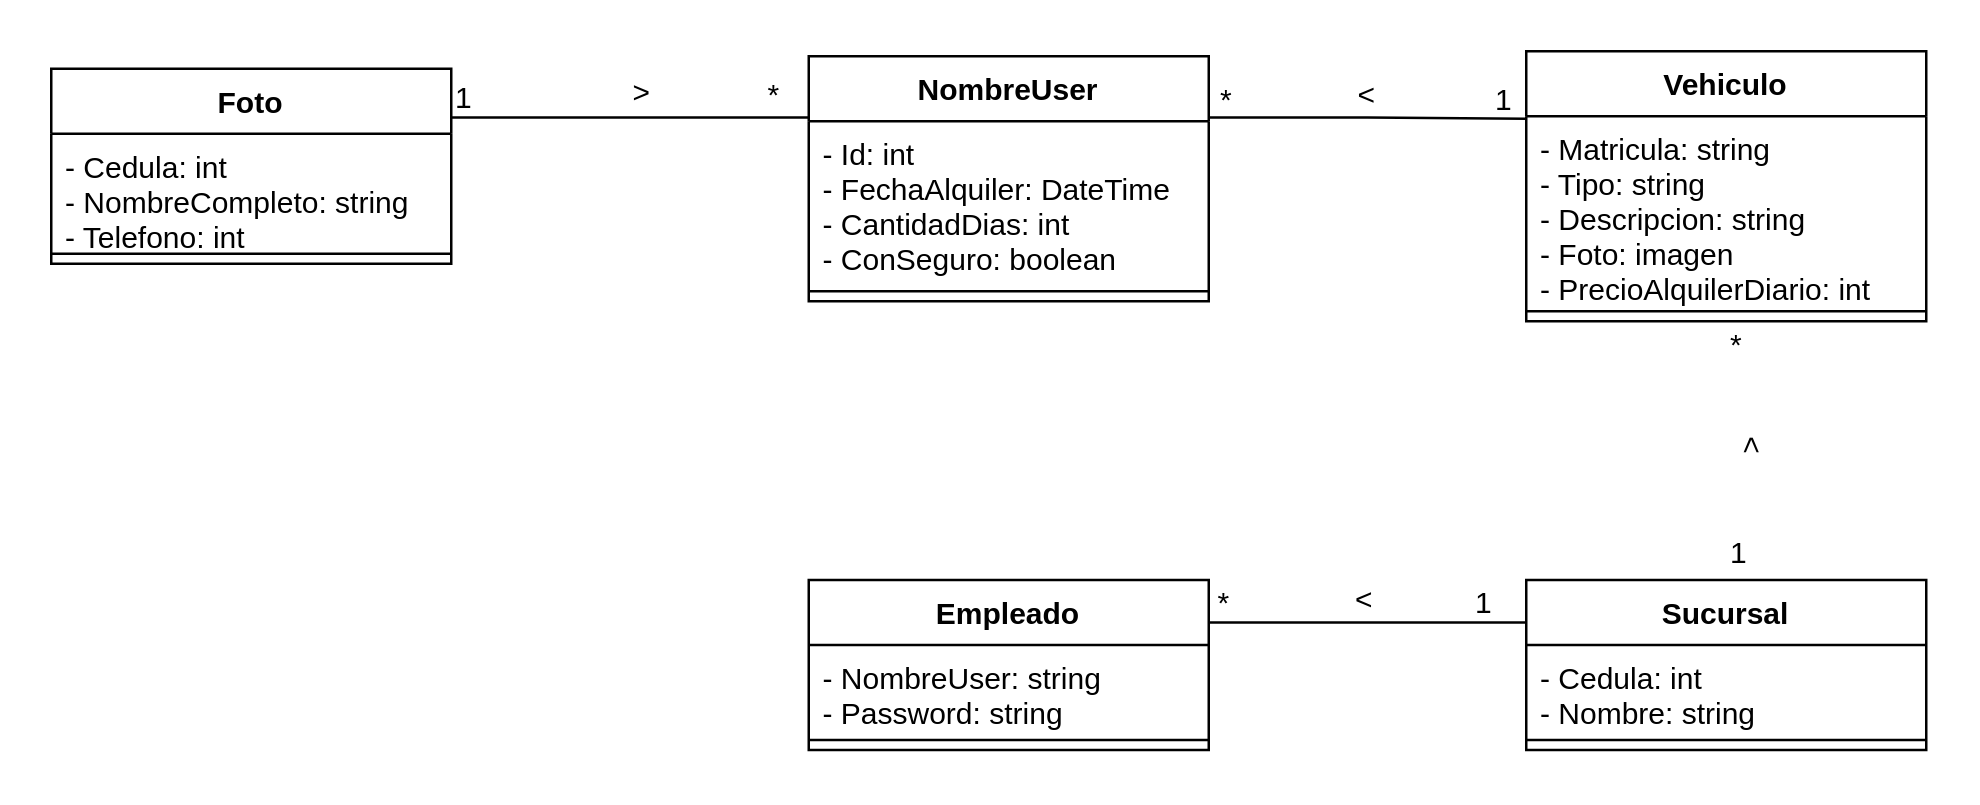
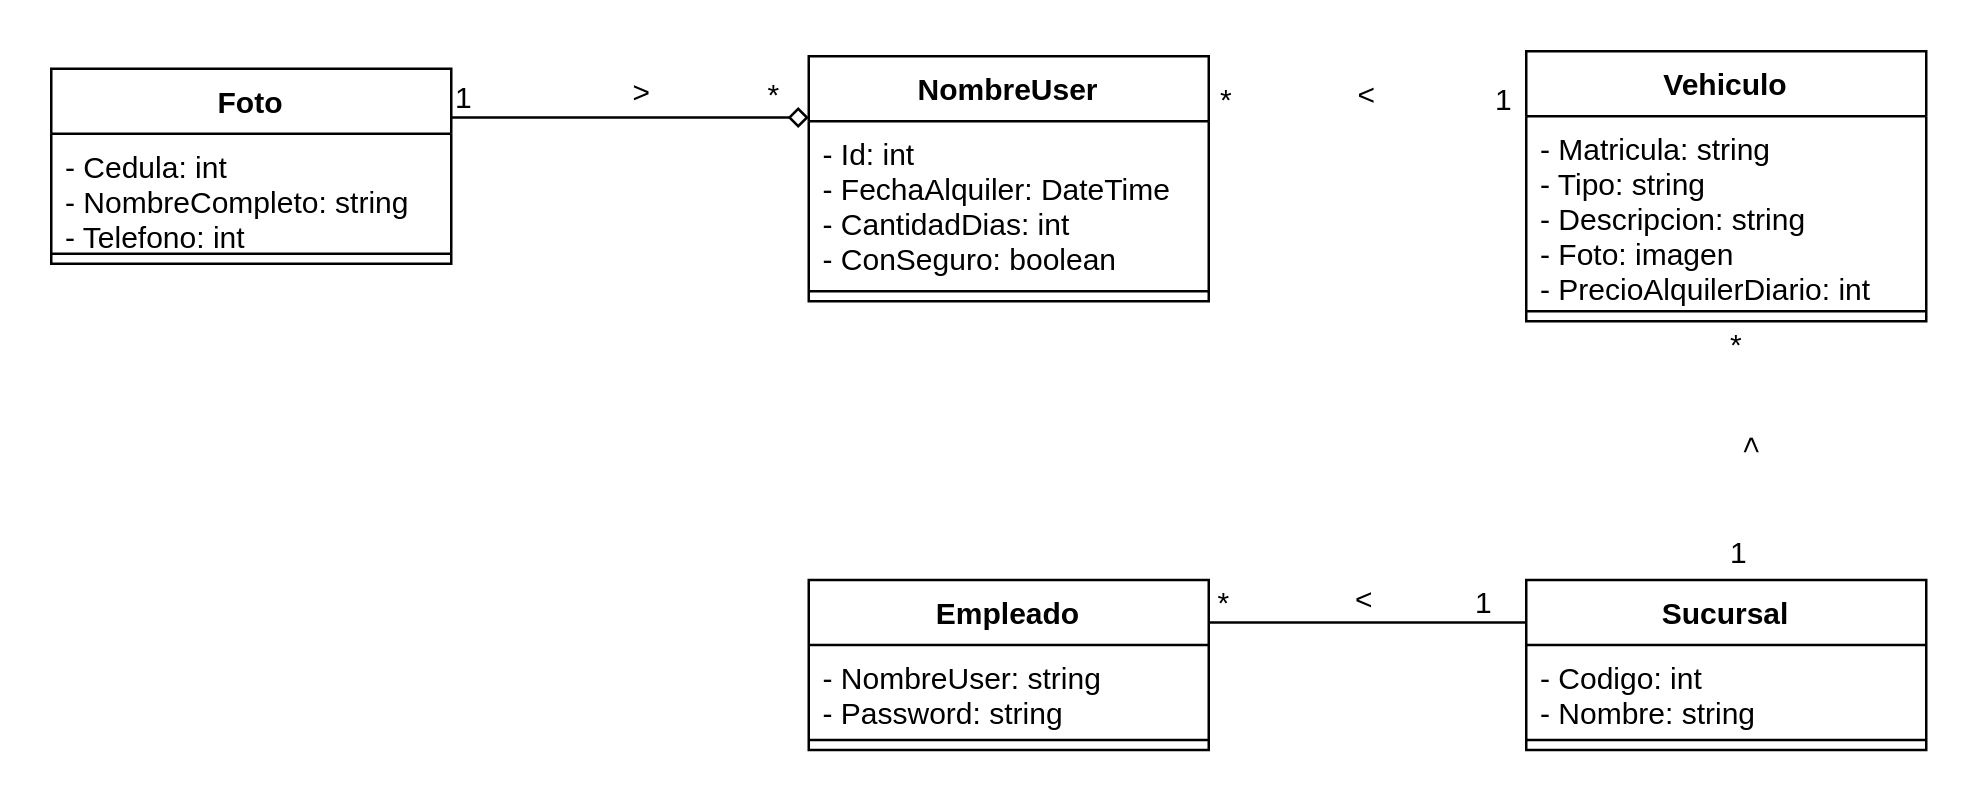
edge "Foto" -- "NombreUser": arrowhead none -> diamond
edge "NombreUser" -- "Vehiculo": removed
node "- Cedula: int - Nombre: string": label "- Cedula: int - Nombre: string" -> "- Codigo: int - Nombre: string"
